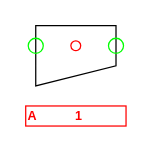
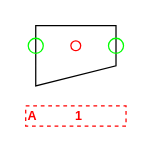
node "A 1": style solid -> dashed
